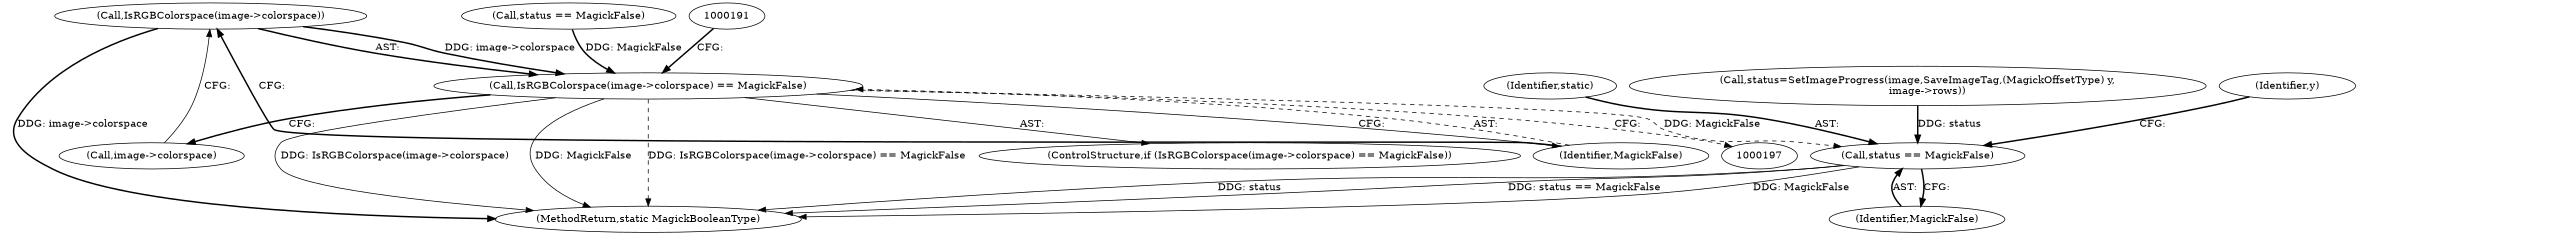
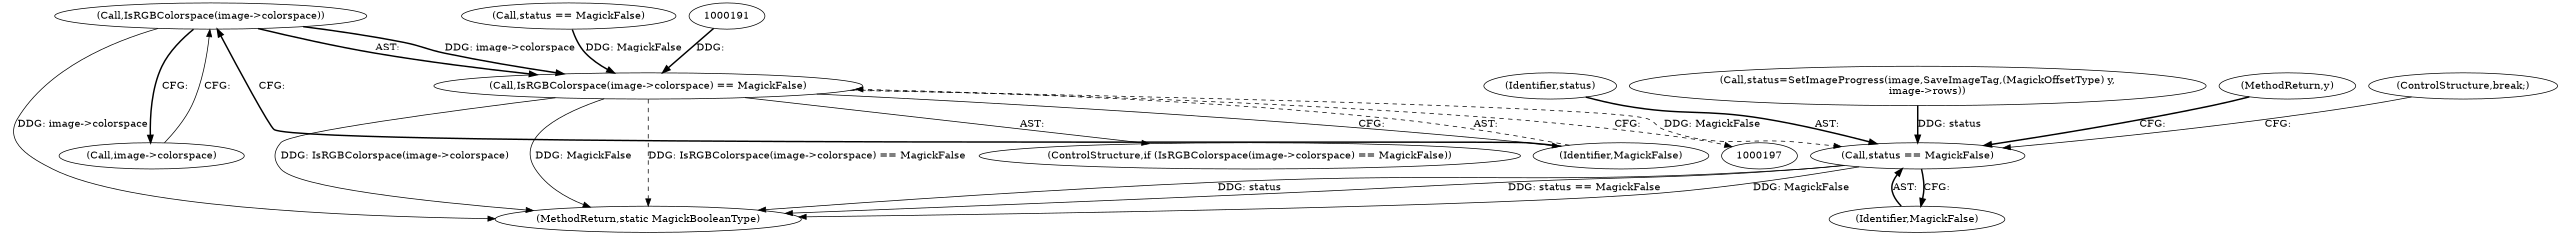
edge "1000191" -> "(Call,IsRGBColorspace(image->colorspace) == MagickFalse)": label "CFG: " -> "DDG: "
node "(Identifier,static)": label "(Identifier,static)" -> "(Identifier,status)"
node "(Identifier,y)": label "(Identifier,y)" -> "(MethodReturn,y)"
node "(ControlStructure,break;)": added
edge "(Call,IsRGBColorspace(image->colorspace) == MagickFalse)" -> "(Call,image->colorspace)": now "(Call,IsRGBColorspace(image->colorspace))" -> "(Call,image->colorspace)"
edge "(Call,IsRGBColorspace(image->colorspace))" -> "(MethodReturn,static MagickBooleanType)": style bold -> solid
